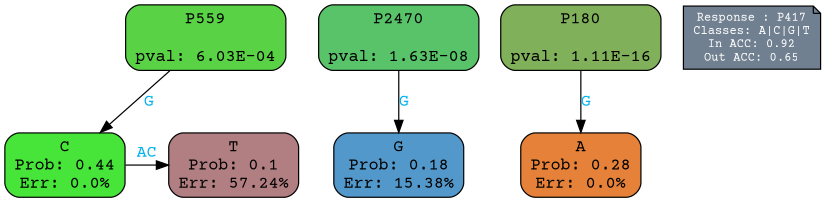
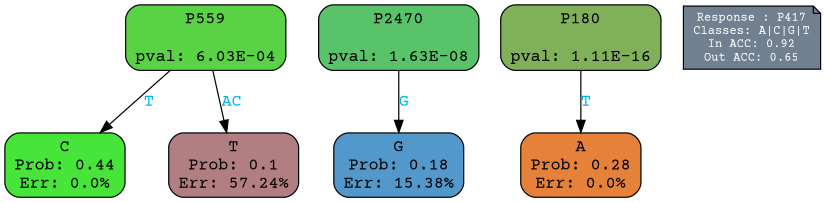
edge "P559 pval: 6.03E-04" -> "C Prob: 0.44 Err: 0.0%": label "G" -> "T"
edge "P180 pval: 1.11E-16" -> "A Prob: 0.28 Err: 0.0%": label "G" -> "T"
edge "C Prob: 0.44 Err: 0.0%" -> "T Prob: 0.1 Err: 57.24%": now "P559 pval: 6.03E-04" -> "T Prob: 0.1 Err: 57.24%"
